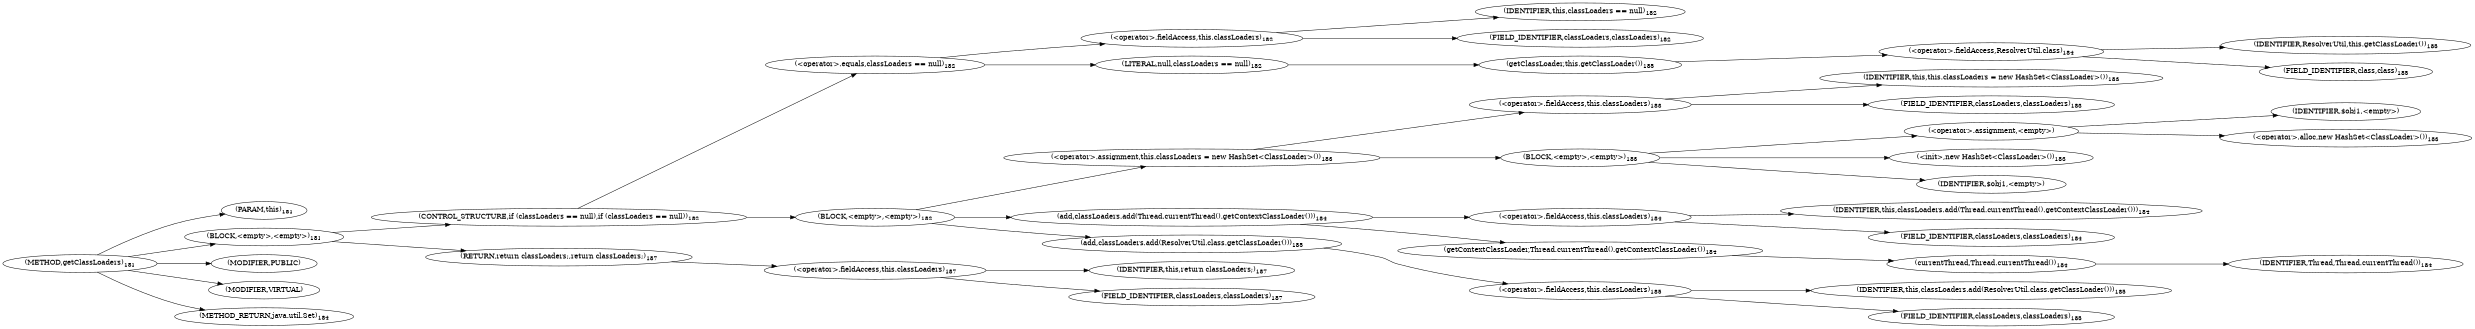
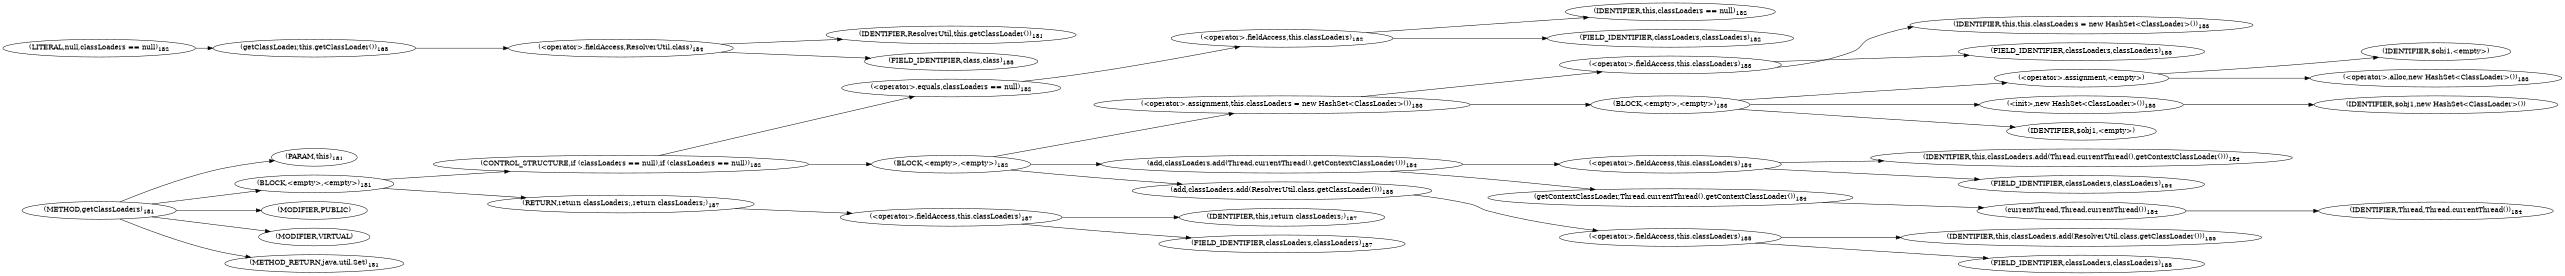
node "(IDENTIFIER,ResolverUtil,this.getClassLoader())": text "185" -> "181"
node "(getClassLoader,this.getClassLoader())": text "185" -> "165"
edge "(<operator>.equals,classLoaders == null)" -> "(LITERAL,null,classLoaders == null)": removed
node "(IDENTIFIER,$obj1,new HashSet<ClassLoader>())": added
node "(METHOD_RETURN,java.util.Set)": text "184" -> "181"
